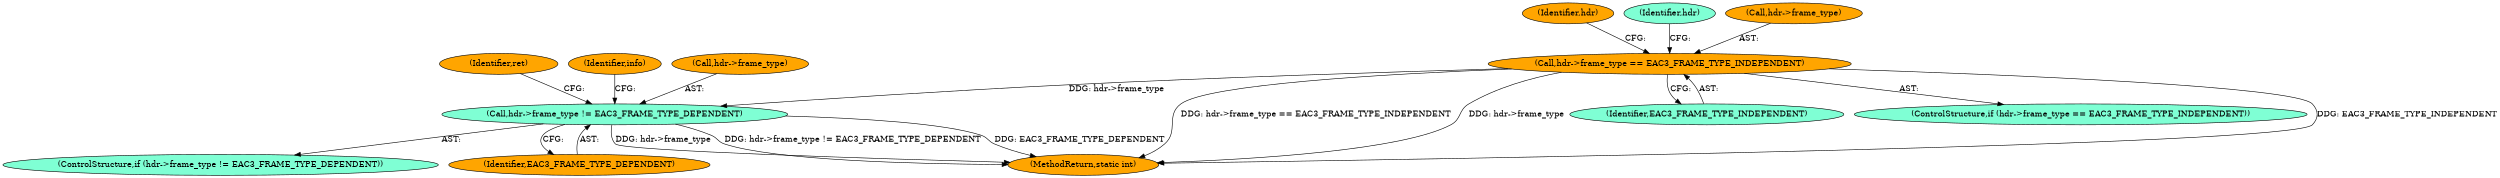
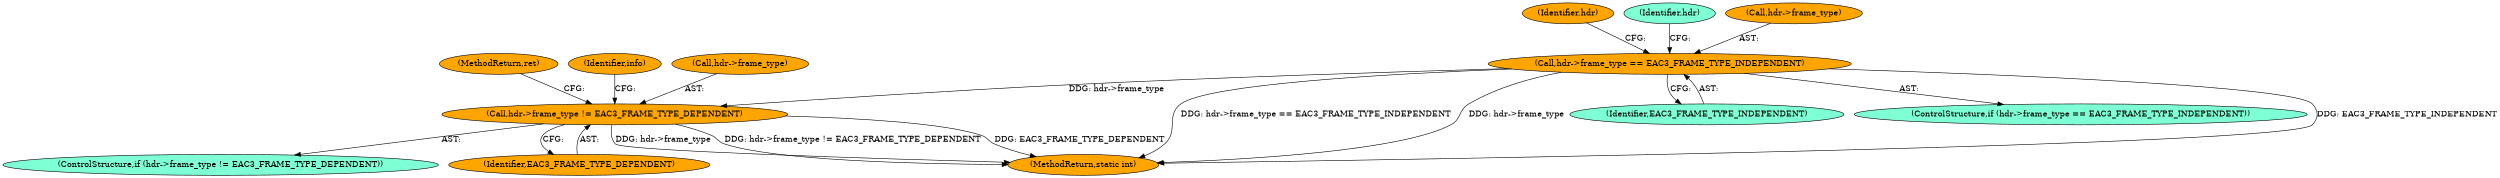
node "(Identifier,ret)": label "(Identifier,ret)" -> "(MethodReturn,ret)"
node "(Call,hdr->frame_type != EAC3_FRAME_TYPE_DEPENDENT)": fillcolor aquamarine -> orange
